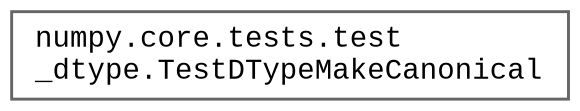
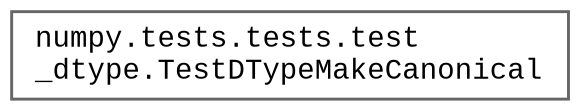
node "numpy.core.tests.test _dtype.TestDTypeMakeCanonical": label "numpy.core.tests.test _dtype.TestDTypeMakeCanonical" -> "numpy.tests.tests.test _dtype.TestDTypeMakeCanonical"
